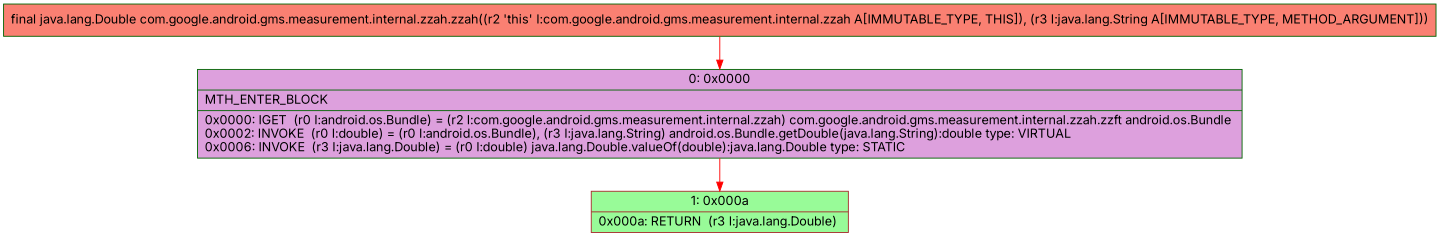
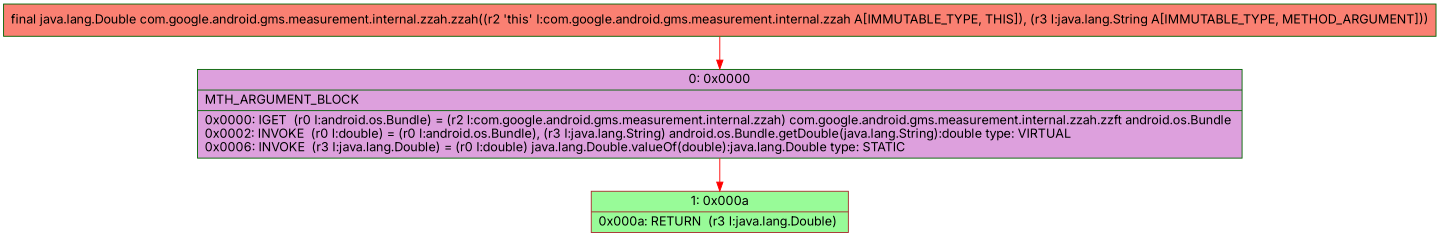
node "0: 0x0000": text "MTH_ENTER_BLOCK" -> "MTH_ARGUMENT_BLOCK"
